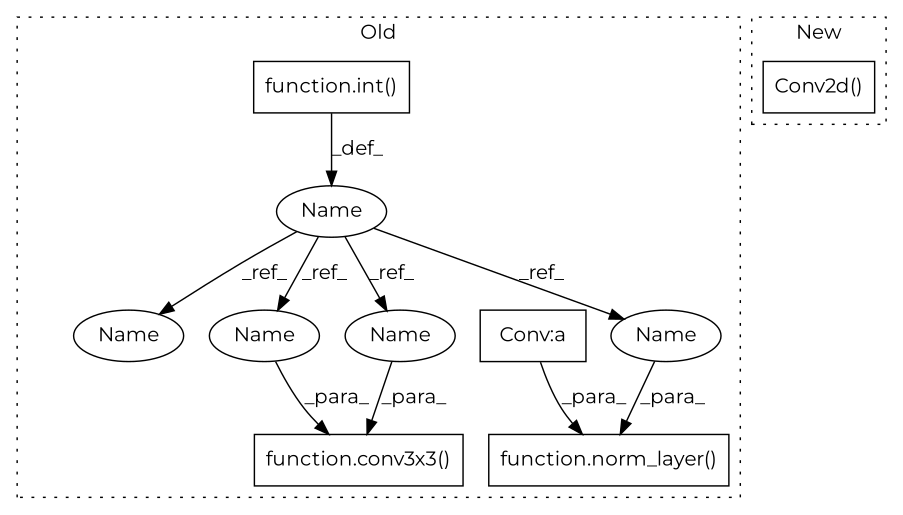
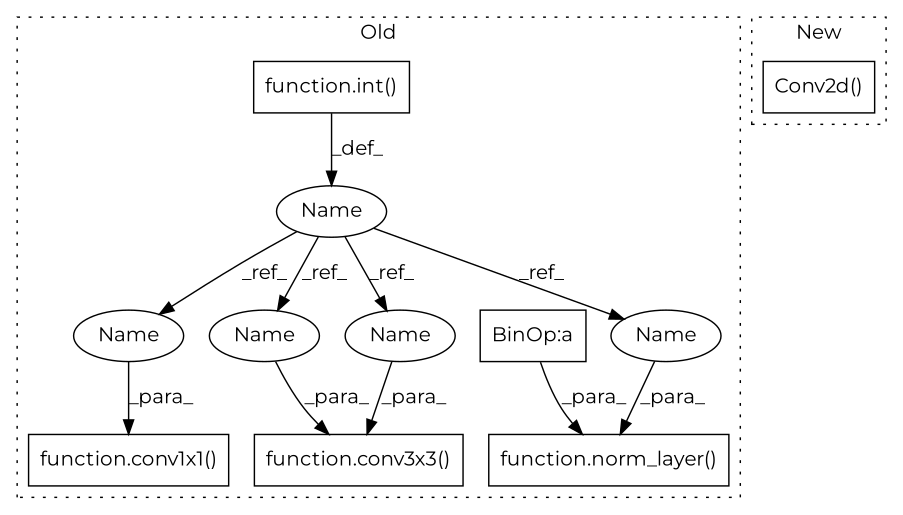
node "Conv:a": label "Conv:a" -> "BinOp:a"
node "function.conv1x1()": added
